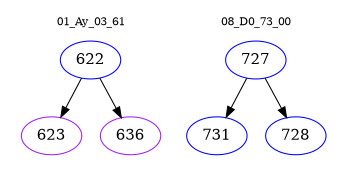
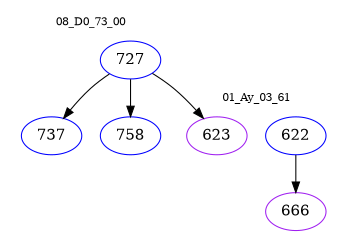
edge "622" -> "623": now "727" -> "623"
node "636": label "636" -> "666"
node "731": label "731" -> "737"
node "728": label "728" -> "758"
